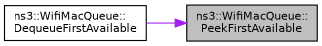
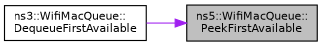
node "ns3::WifiMacQueue:: PeekFirstAvailable": label "ns3::WifiMacQueue:: PeekFirstAvailable" -> "ns5::WifiMacQueue:: PeekFirstAvailable"
